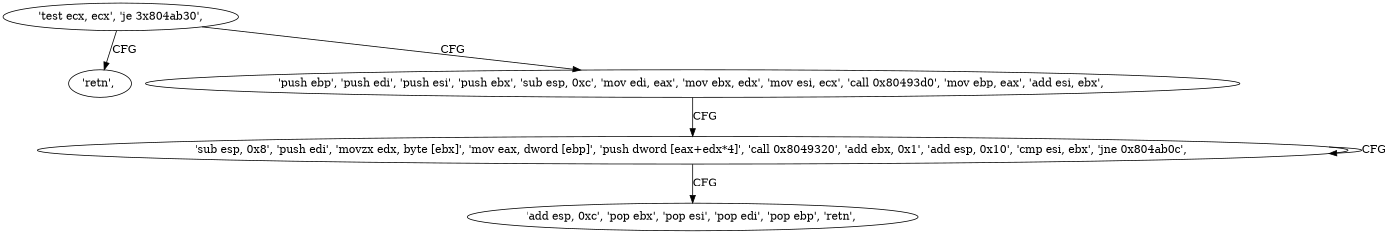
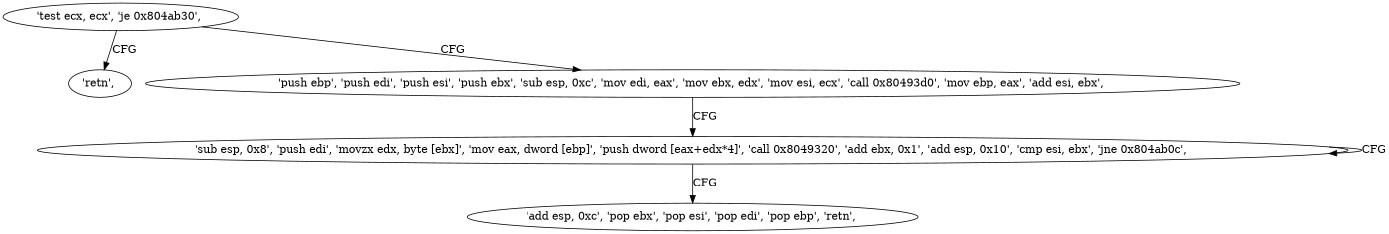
node "'test ecx, ecx', 'je 3x804ab30',": label "'test ecx, ecx', 'je 3x804ab30'," -> "'test ecx, ecx', 'je 0x804ab30',"
